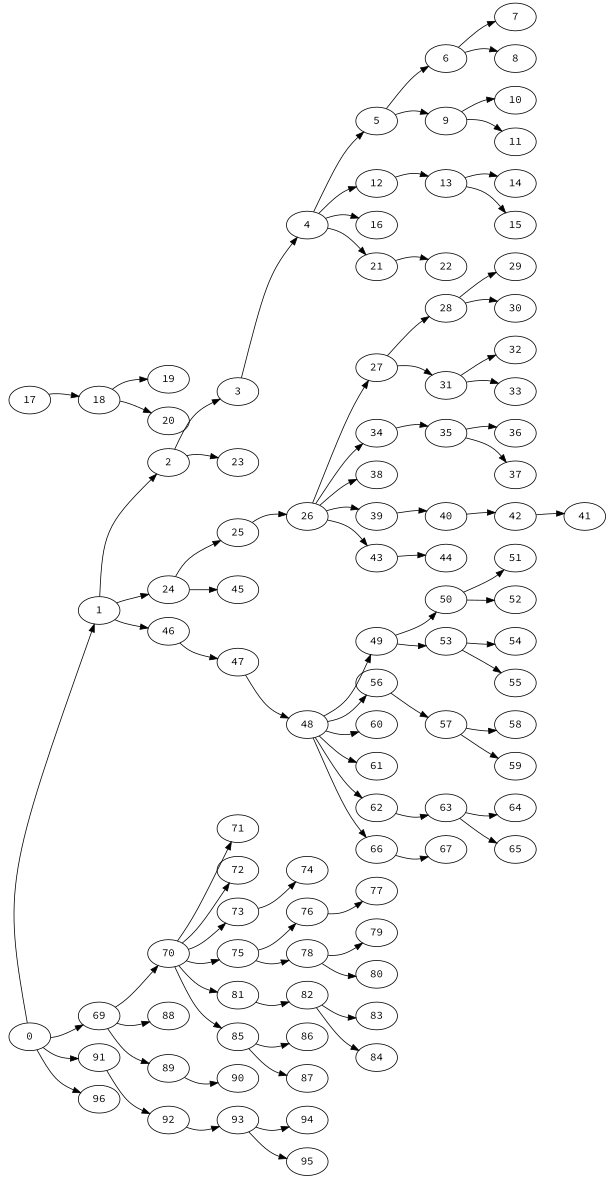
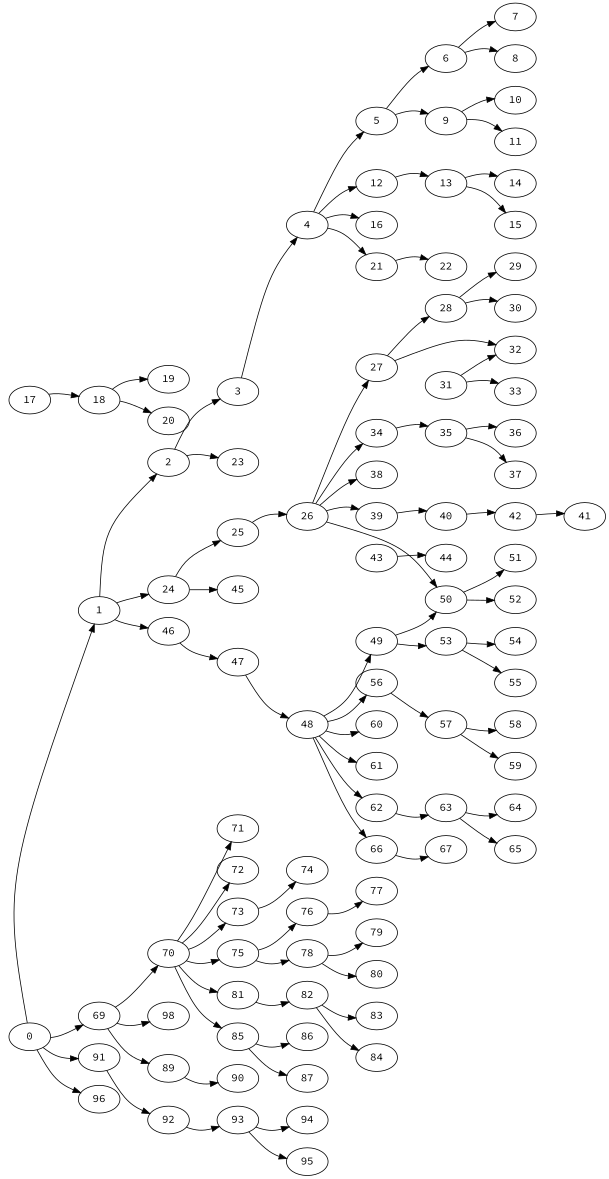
edge "27" -> "31": now "27" -> "32"
edge "26" -> "43": now "26" -> "50"
node "88": label "88" -> "98"
